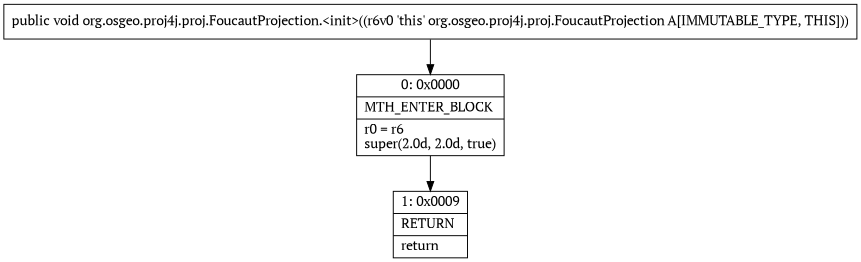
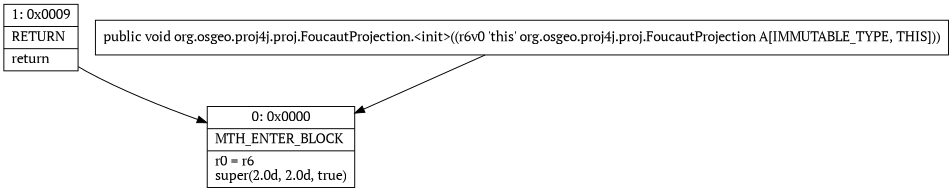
edge "0: 0x0000" -> "1: 0x0009": reversed
